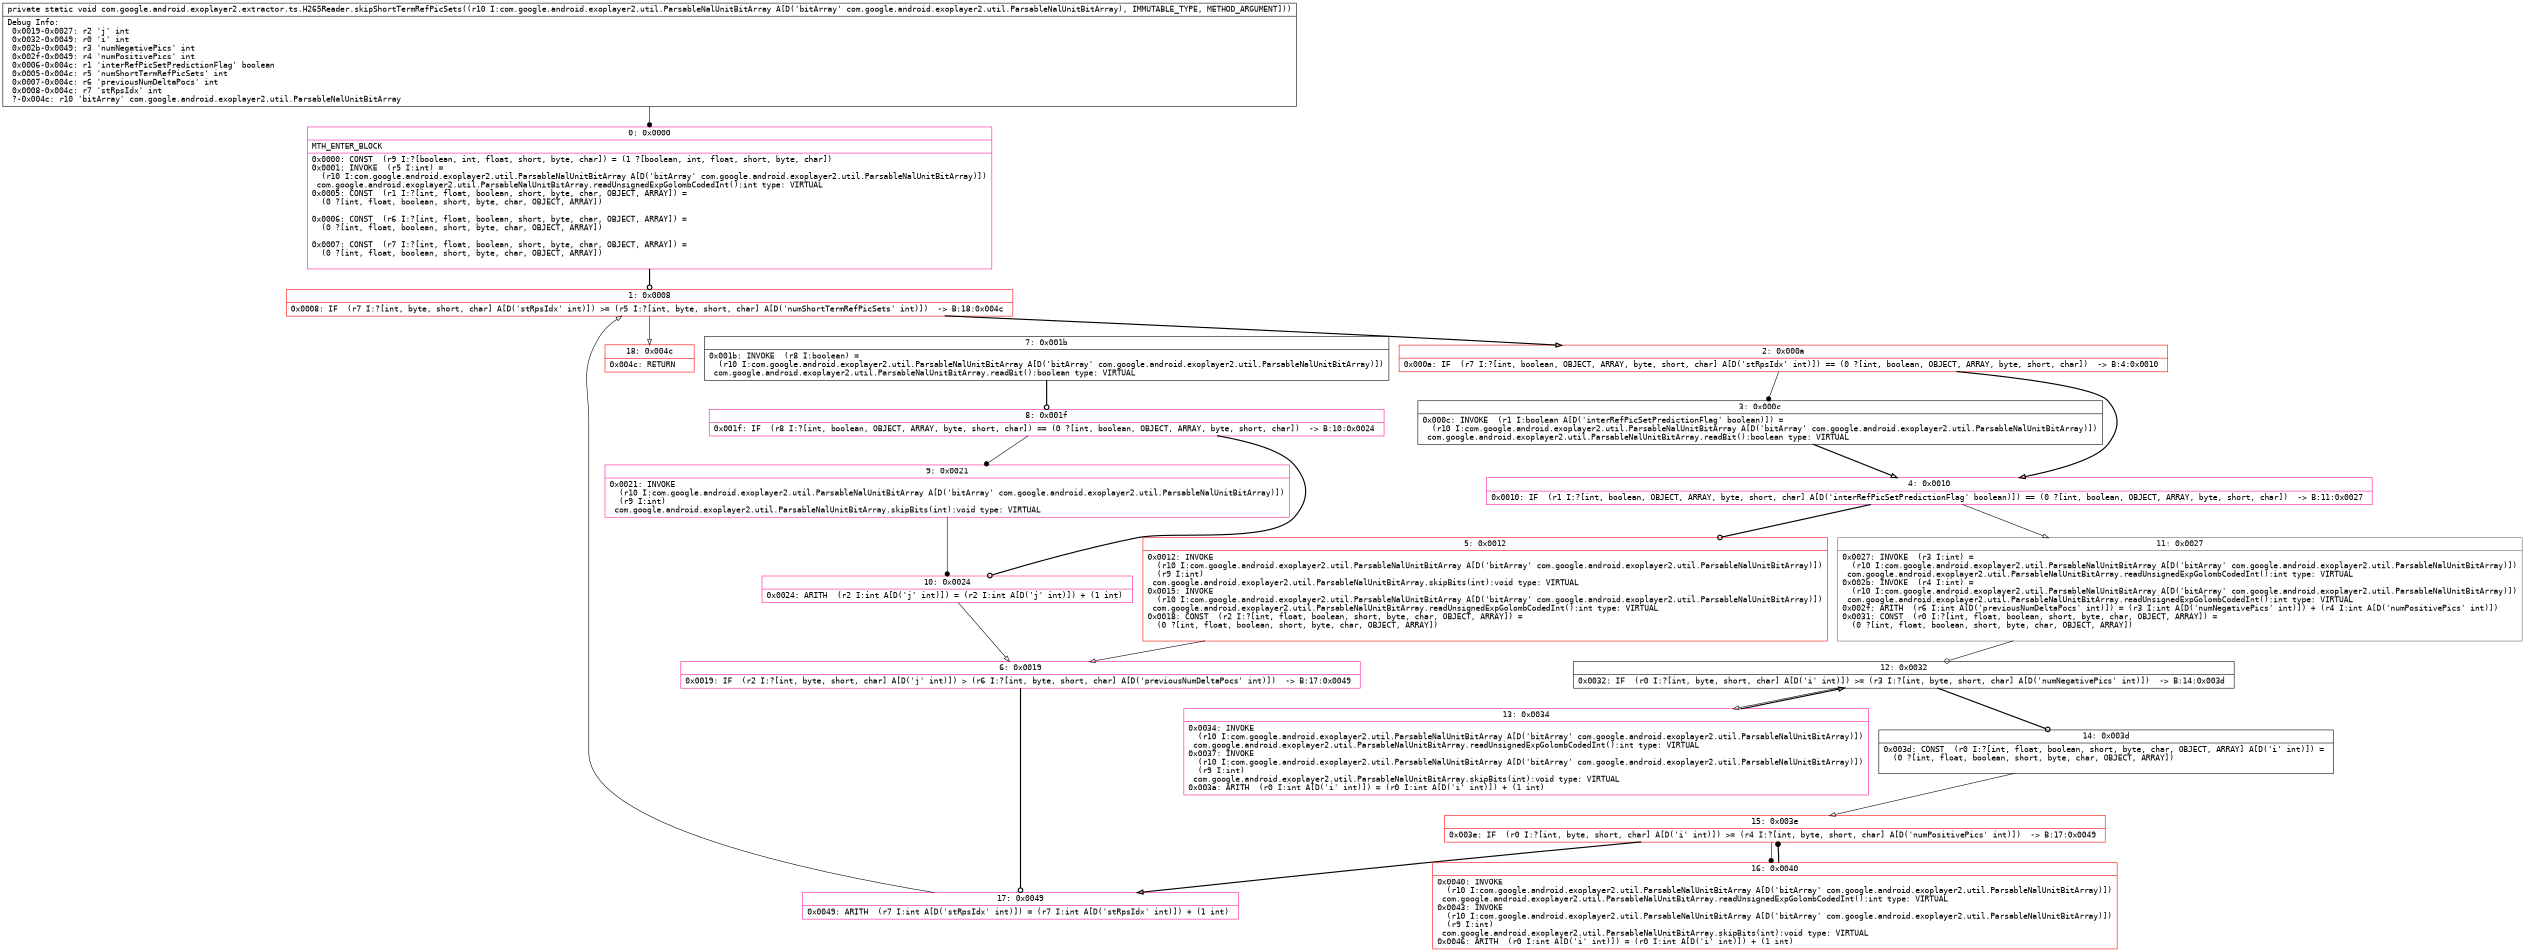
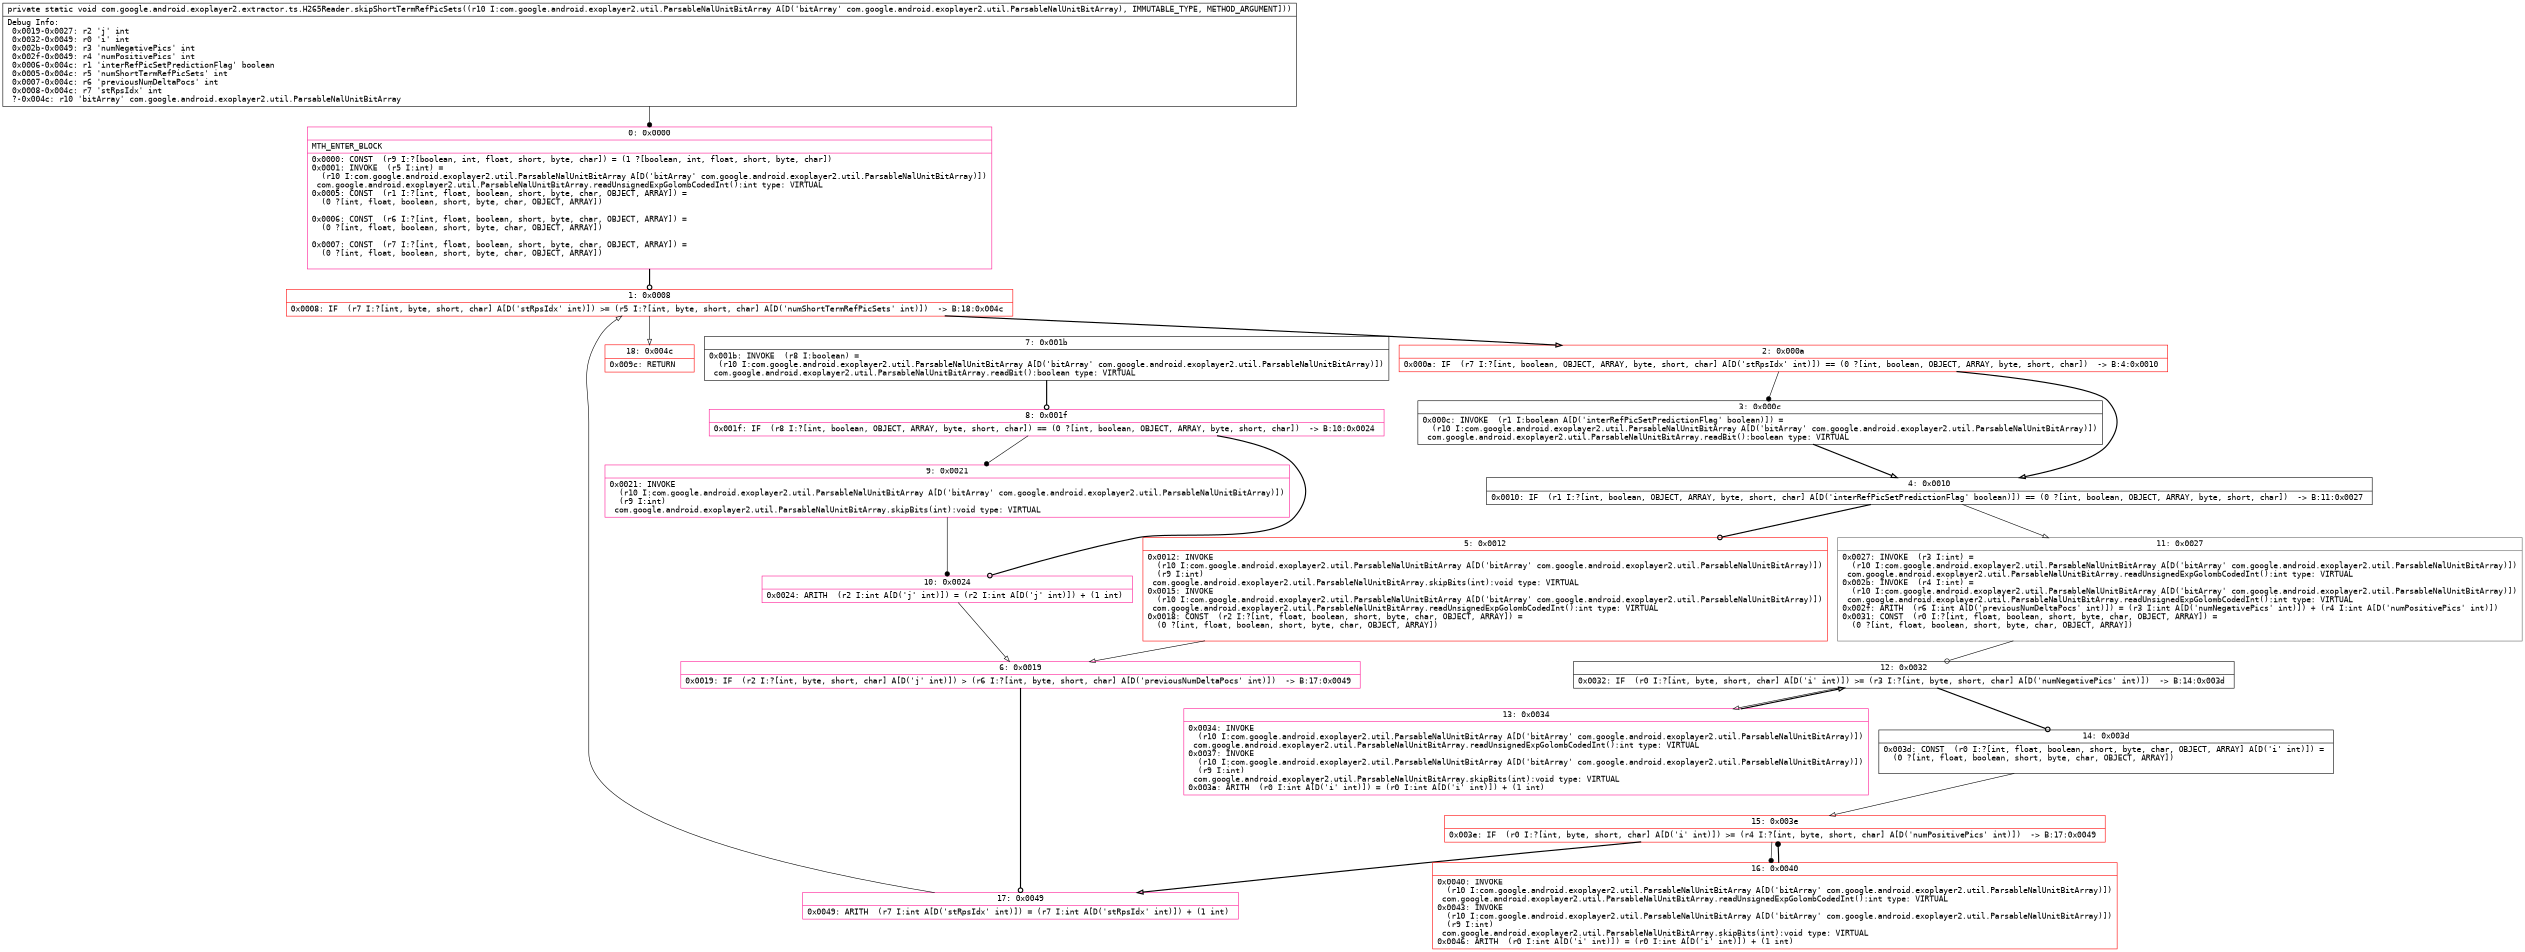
node "18: 0x004c": text "0x004c: RETURN" -> "0x009c: RETURN"
node "4: 0x0010": color deeppink -> black
